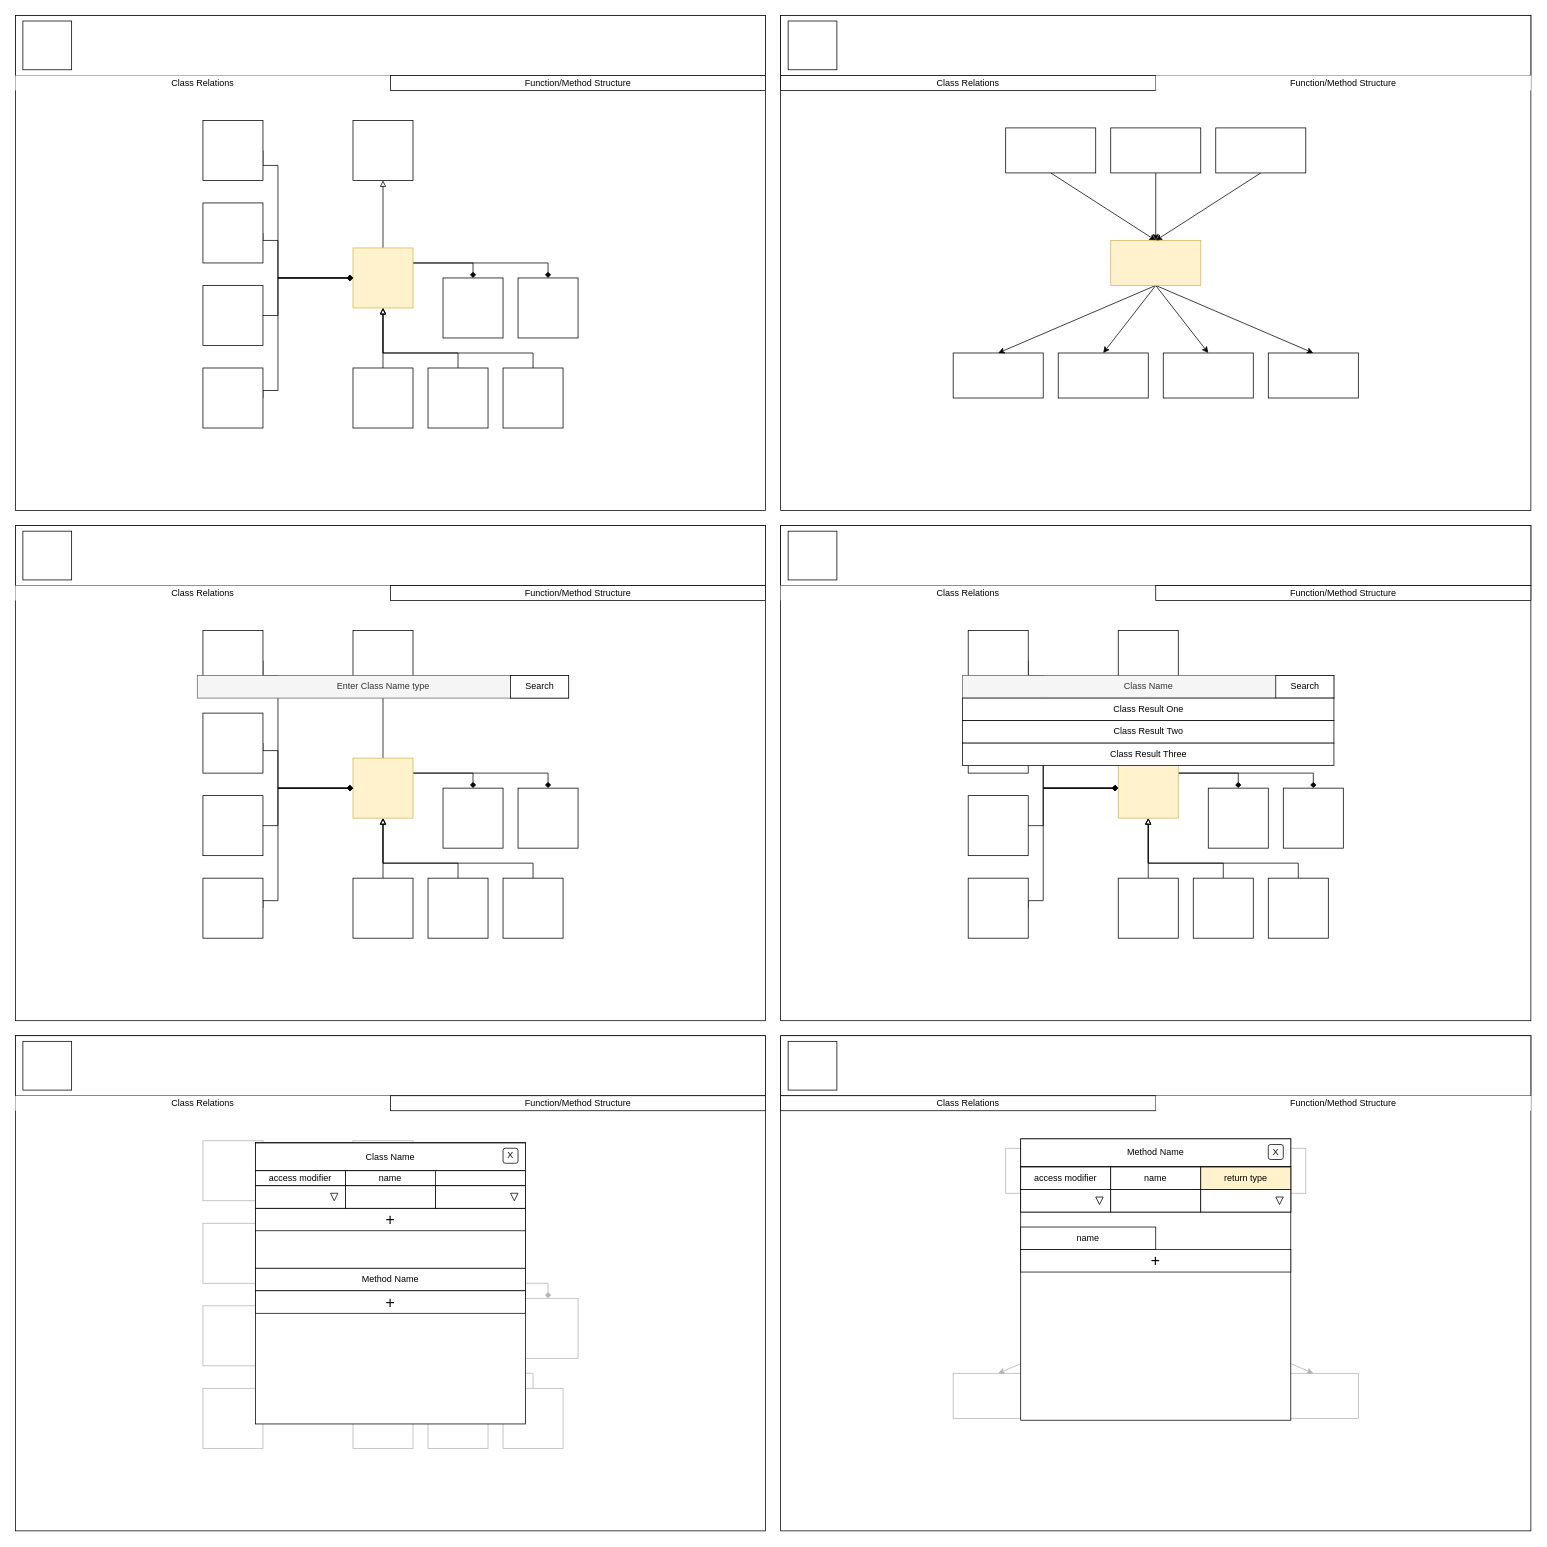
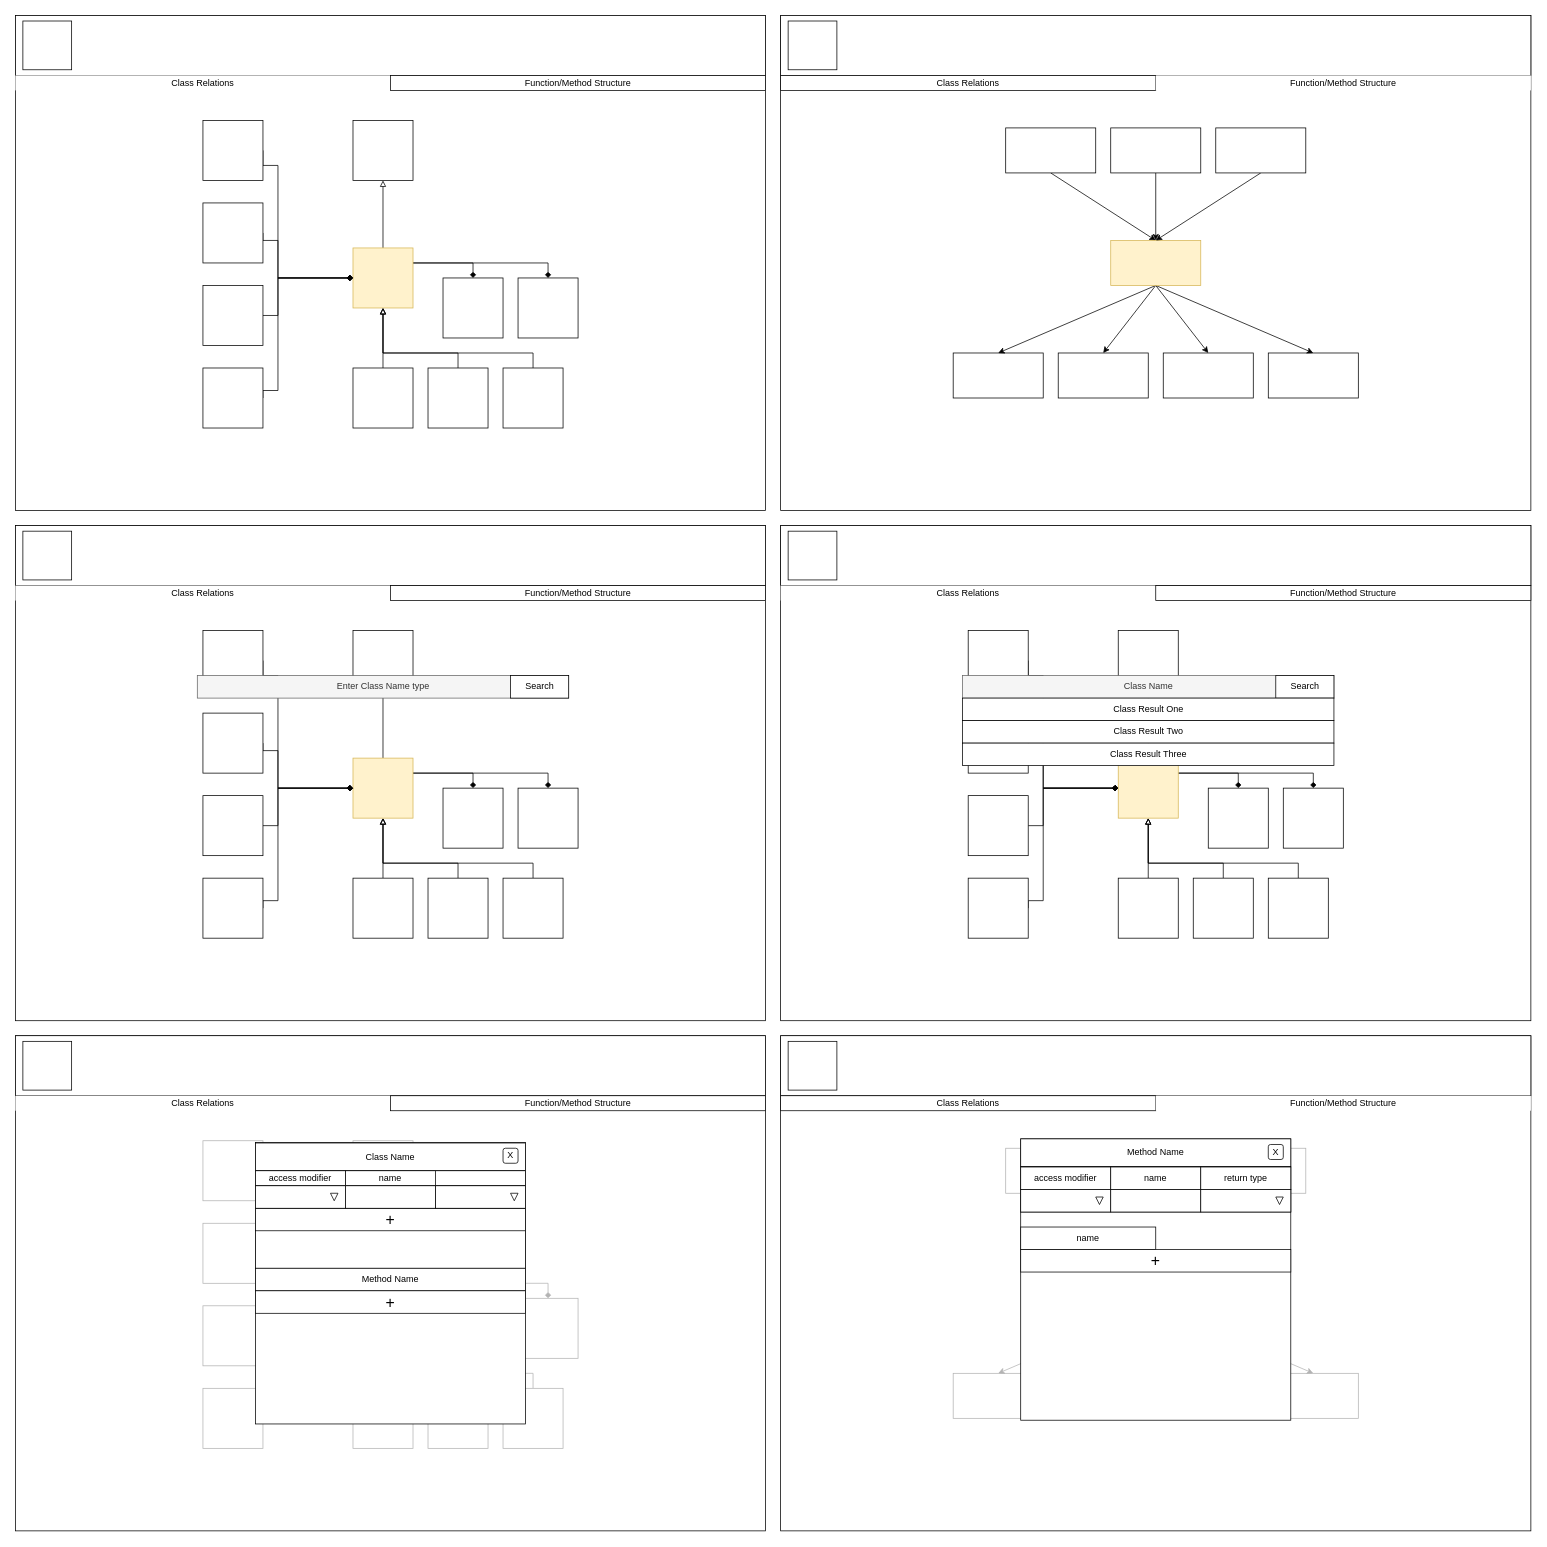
node "return type": fillcolor #fff2cc -> #ffffff
